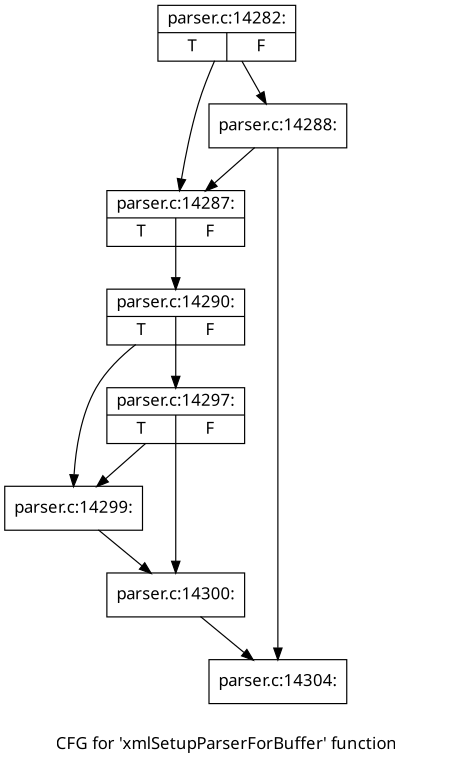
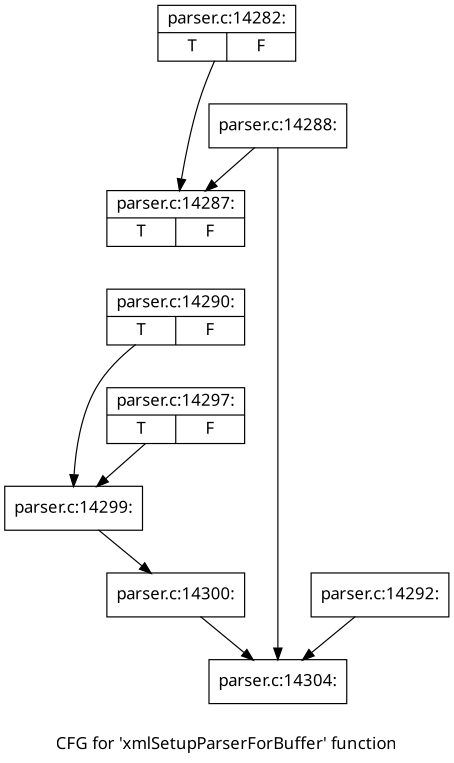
edge "parser.c:14282:" -> "parser.c:14288:": removed
edge "parser.c:14287:" -> "parser.c:14290:": removed
edge "parser.c:14290:" -> "parser.c:14297:": removed
edge "parser.c:14297:" -> "parser.c:14300:": removed
node "parser.c:14292:": added
